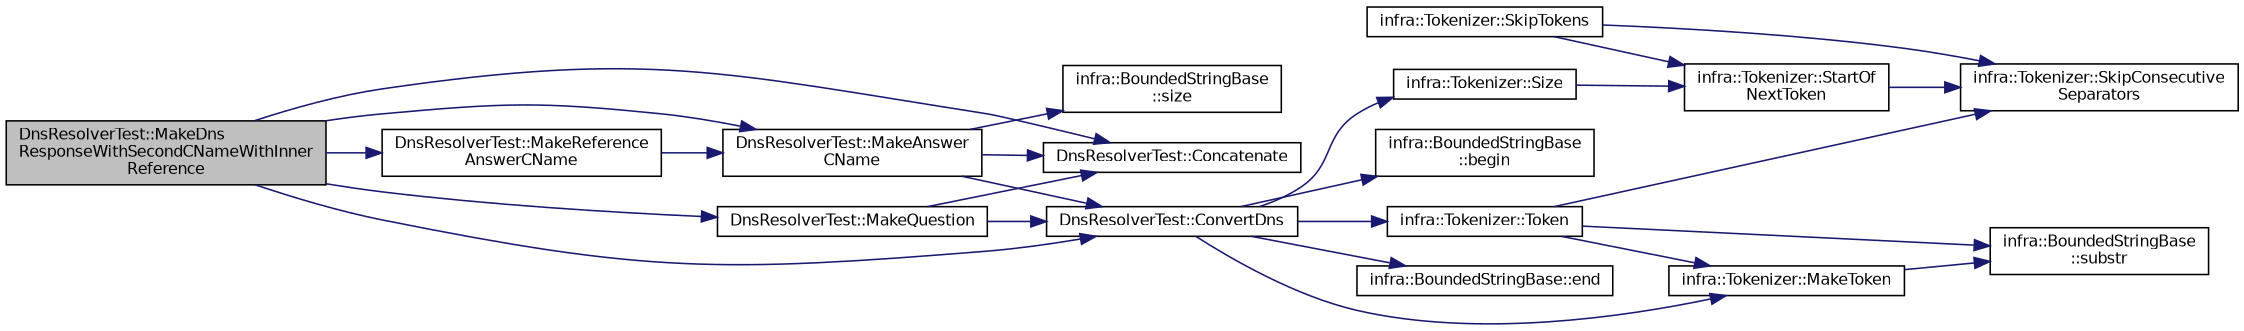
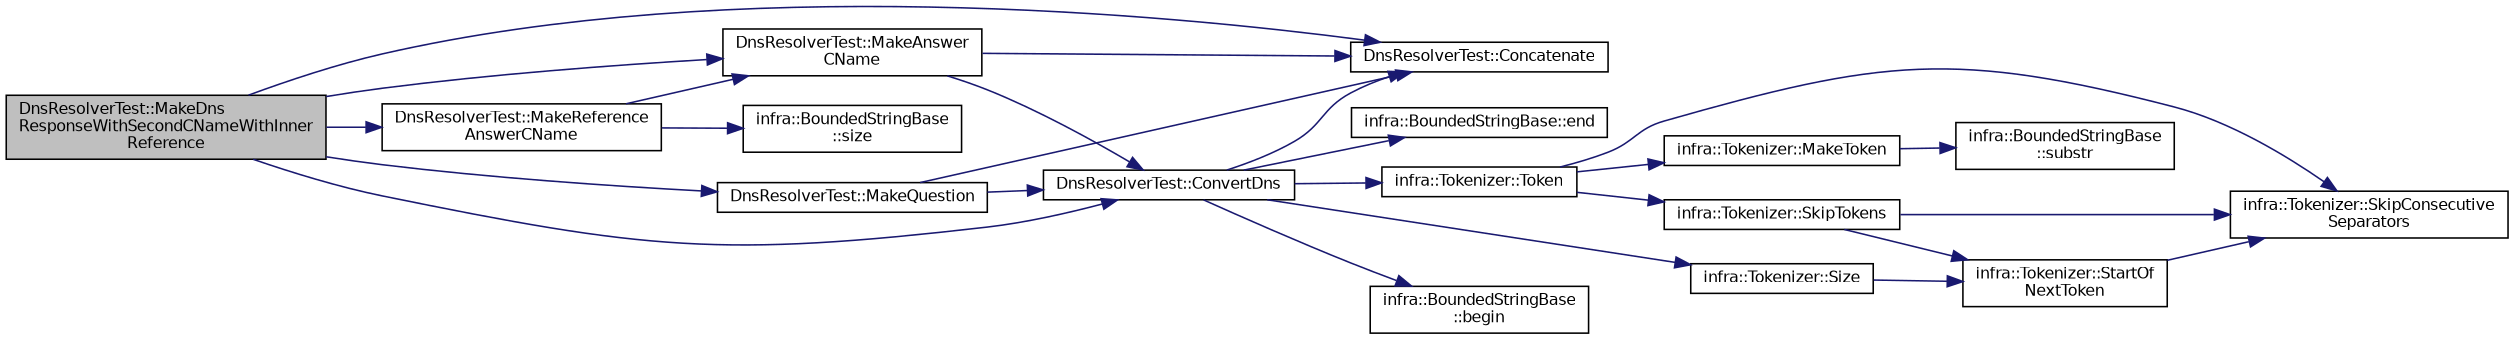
edge "DnsResolverTest::MakeAnswer CName" -> "infra::BoundedStringBase ::size": now "DnsResolverTest::MakeReference AnswerCName" -> "infra::BoundedStringBase ::size"
edge "infra::Tokenizer::Token" -> "infra::BoundedStringBase ::substr": now "infra::Tokenizer::Token" -> "infra::Tokenizer::SkipTokens"
edge "DnsResolverTest::ConvertDns" -> "infra::Tokenizer::MakeToken": now "DnsResolverTest::ConvertDns" -> "DnsResolverTest::Concatenate"
